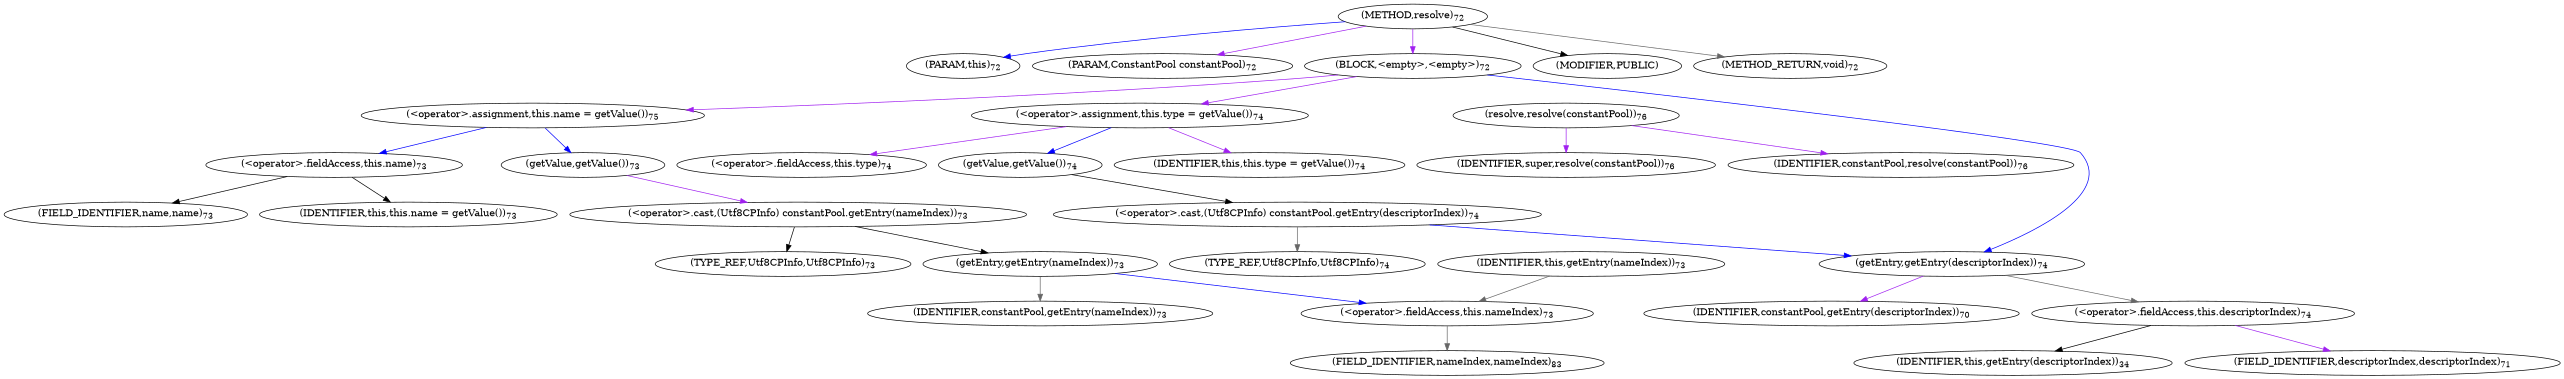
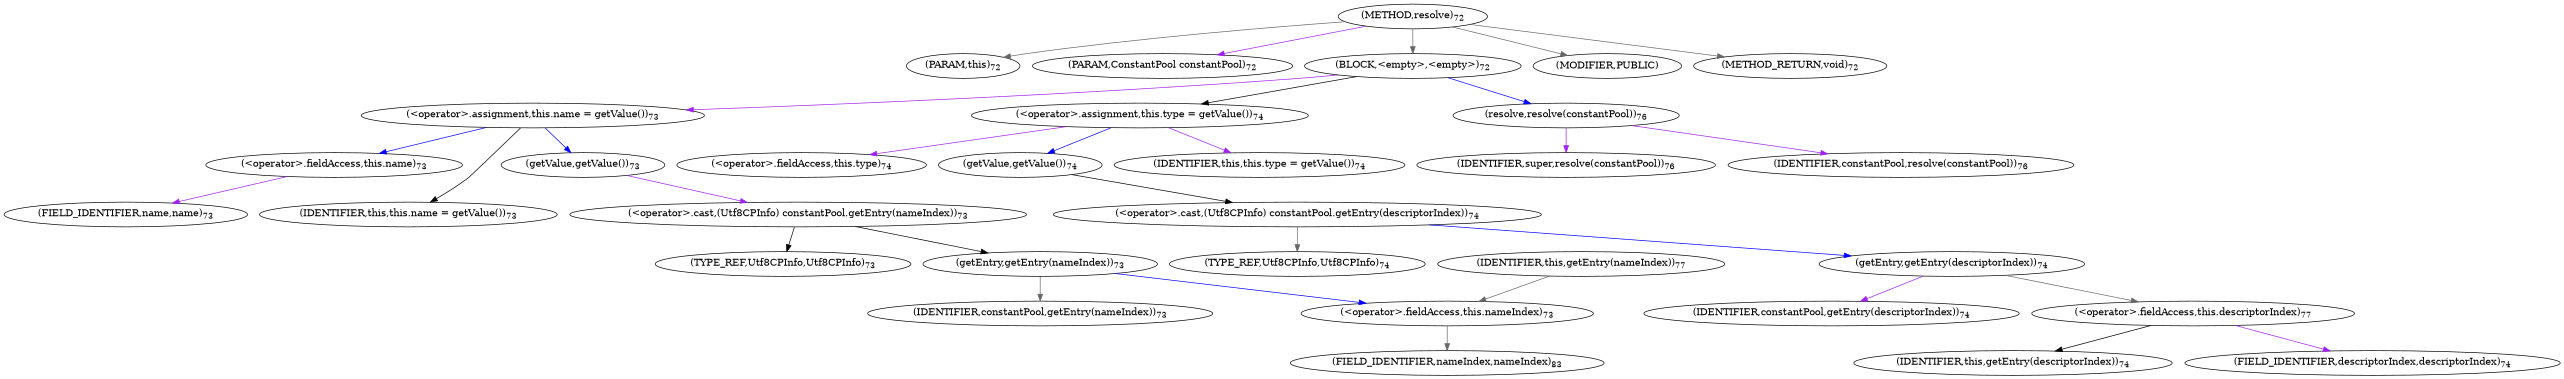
edge "(METHOD,resolve)" -> "(PARAM,this)": color blue -> gray40
edge "(METHOD,resolve)" -> "(BLOCK,<empty>,<empty>)": color purple -> gray40
edge "(METHOD,resolve)" -> "(MODIFIER,PUBLIC)": color black -> gray40
edge "(BLOCK,<empty>,<empty>)" -> "(<operator>.assignment,this.type = getValue())": color purple -> black
node "(<operator>.assignment,this.name = getValue())": text "75" -> "73"
edge "(BLOCK,<empty>,<empty>)" -> "(getEntry,getEntry(descriptorIndex))": now "(BLOCK,<empty>,<empty>)" -> "(resolve,resolve(constantPool))"
edge "(<operator>.fieldAccess,this.name)" -> "(IDENTIFIER,this,this.name = getValue())": now "(<operator>.assignment,this.name = getValue())" -> "(IDENTIFIER,this,this.name = getValue())"
edge "(<operator>.fieldAccess,this.name)" -> "(FIELD_IDENTIFIER,name,name)": color black -> purple
node "(IDENTIFIER,this,getEntry(nameIndex))": text "73" -> "77"
node "(IDENTIFIER,constantPool,getEntry(descriptorIndex))": text "70" -> "74"
node "(<operator>.fieldAccess,this.descriptorIndex)": text "74" -> "77"
node "(IDENTIFIER,this,getEntry(descriptorIndex))": text "34" -> "74"
node "(FIELD_IDENTIFIER,descriptorIndex,descriptorIndex)": text "71" -> "74"
